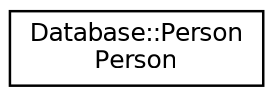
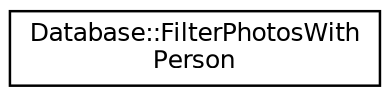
node "Database::Person Person": label "Database::Person Person" -> "Database::FilterPhotosWith Person"
